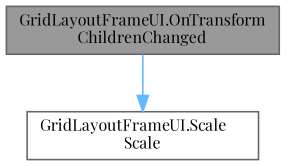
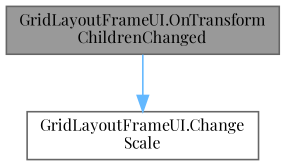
node "GridLayoutFrameUI.Scale Scale": label "GridLayoutFrameUI.Scale Scale" -> "GridLayoutFrameUI.Change Scale"
